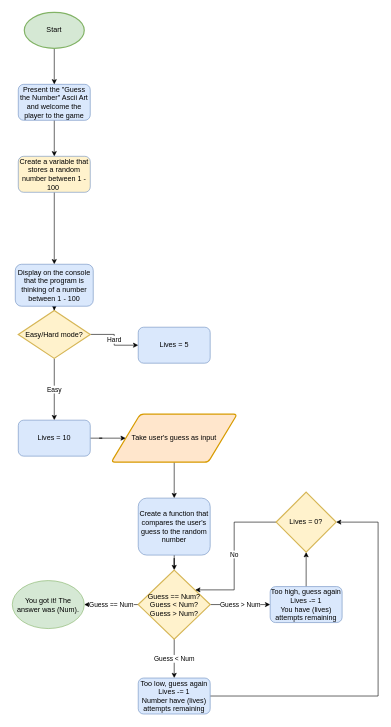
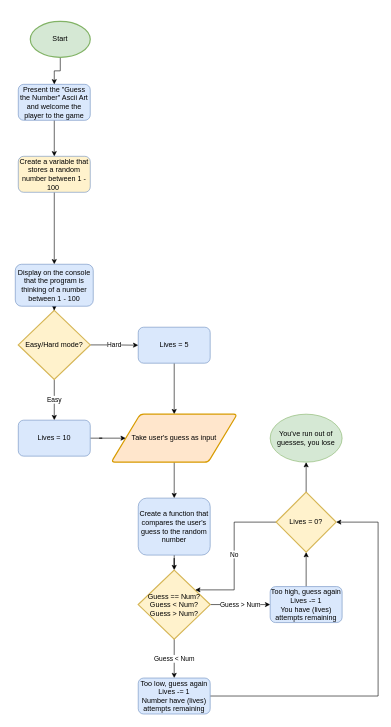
node "Start": moved (54, 30) -> (60, 39)
node "Easy/Hard mode?": size 72x48 -> 72x69
edge "Lives = 5" -> "Take user's guess as input": added
node "You've run out of guesses, you lose": added
edge "Lives = 0?" -> "You've run out of guesses, you lose": added
node "You got it! The answer was (Num).": removed
edge "Guess == Num? Guess < Num? Guess > Num?" -> "You got it! The answer was (Num).": removed, label "Guess == Num"
